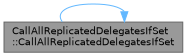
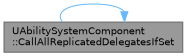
node "CallAllReplicatedDelegatesIfSet ::CallAllReplicatedDelegatesIfSet": label "CallAllReplicatedDelegatesIfSet ::CallAllReplicatedDelegatesIfSet" -> "UAbilitySystemComponent ::CallAllReplicatedDelegatesIfSet"
